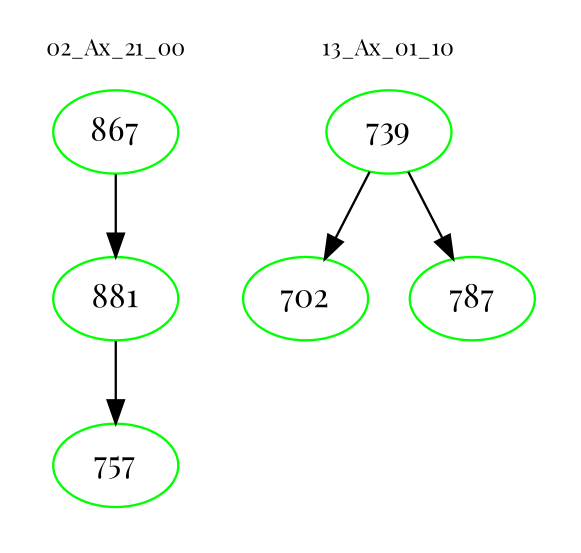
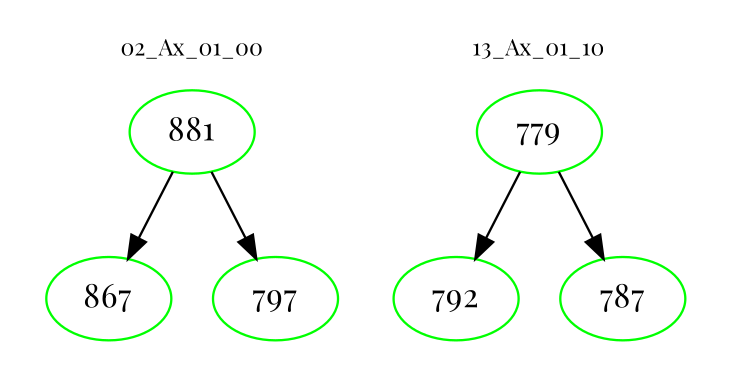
cluster "02_Ax_21_00": label "02_Ax_21_00" -> "02_Ax_01_00"
node "739": label "739" -> "779"
edge "867" -> "881": reversed
node "702": label "702" -> "792"
node "757": label "757" -> "797"
